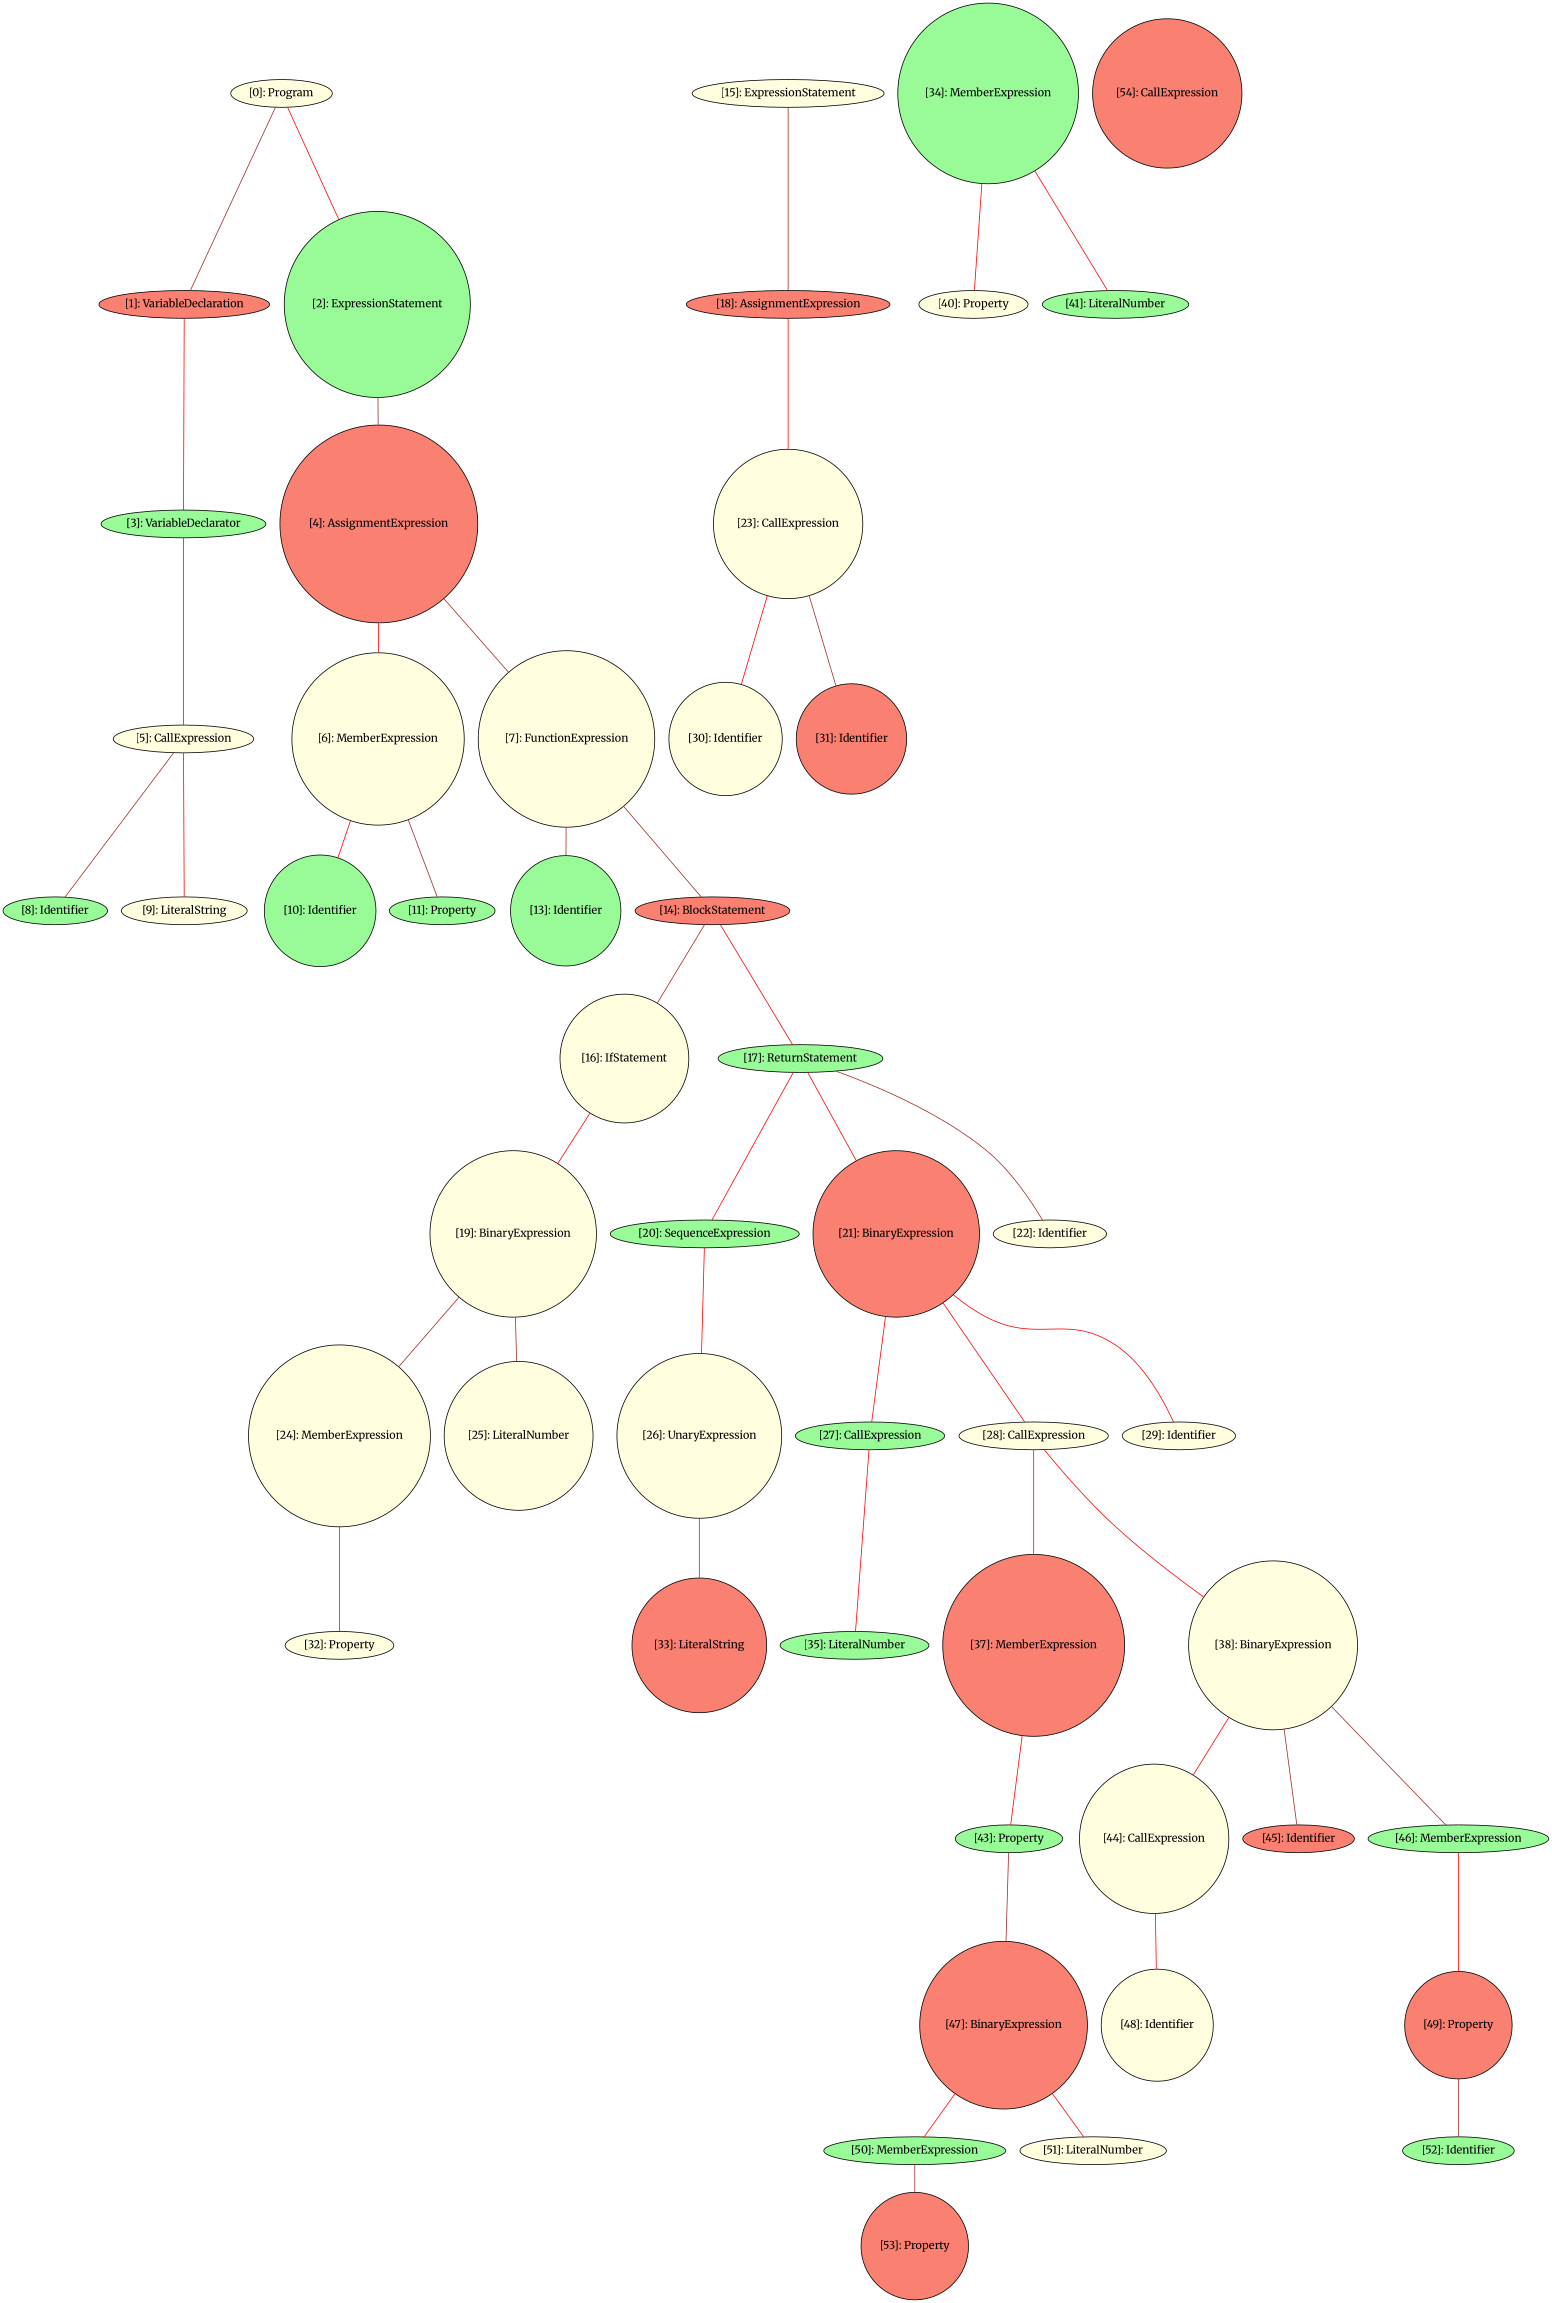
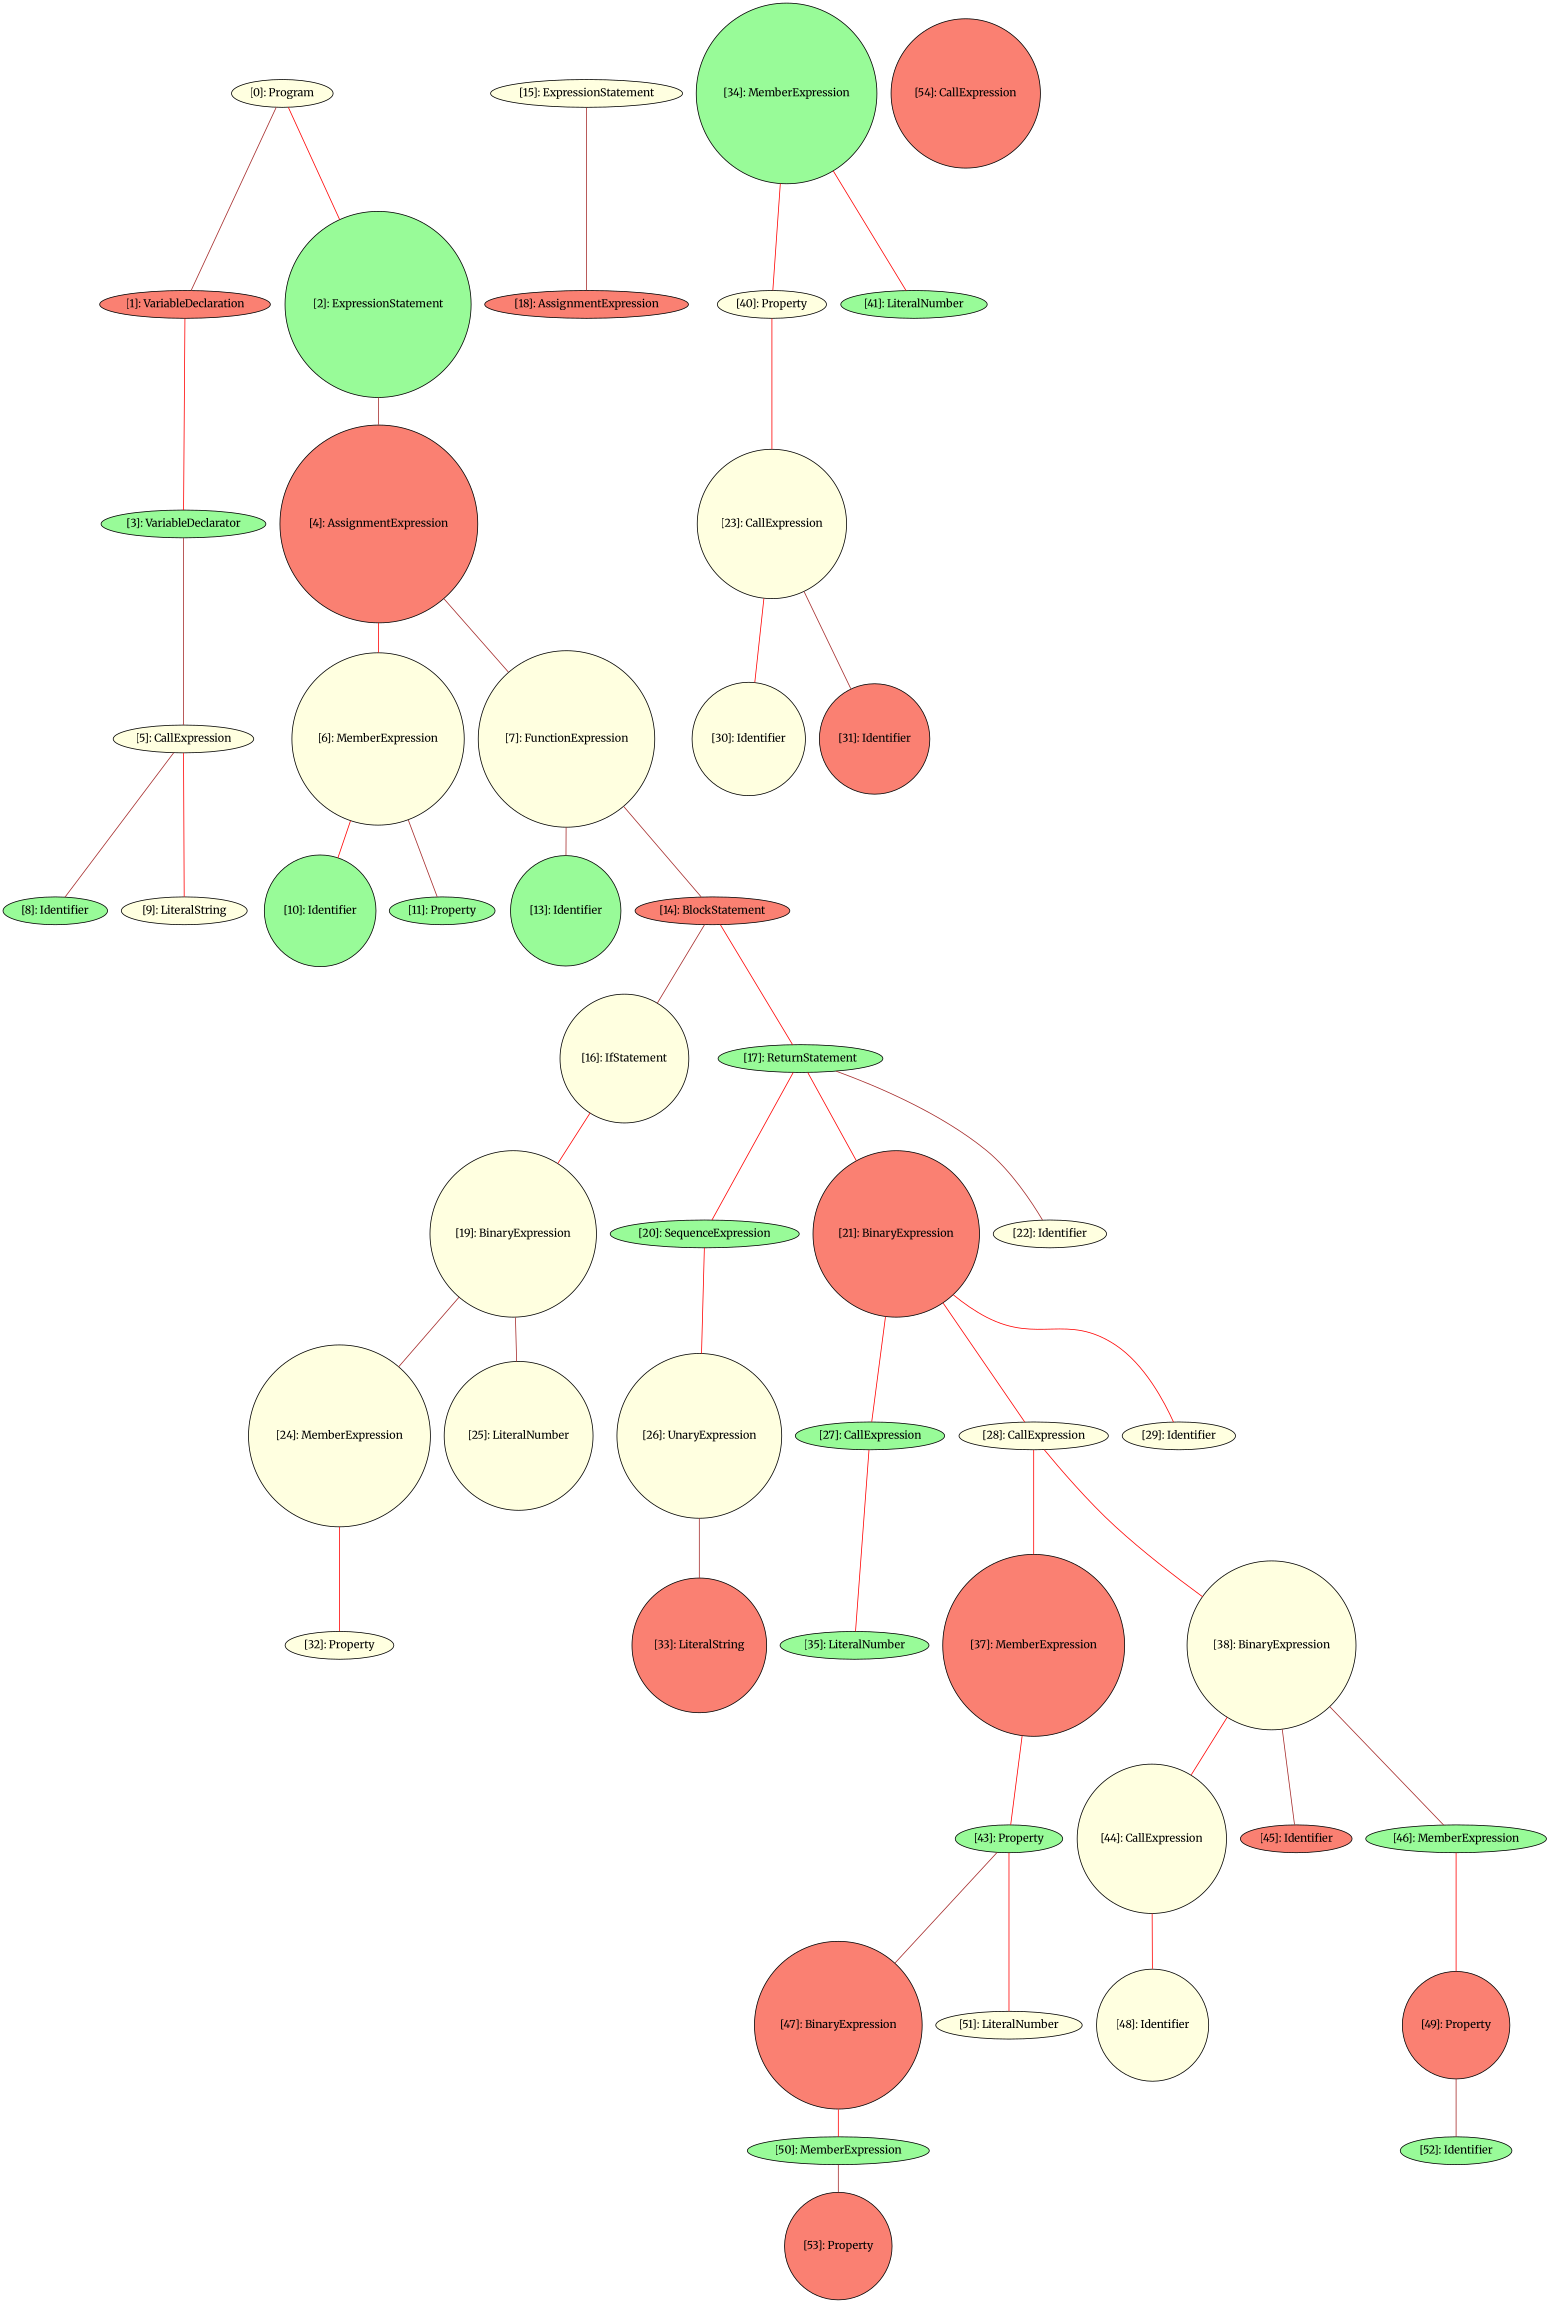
edge "[18]: AssignmentExpression" -- "[23]: CallExpression": now "[40]: Property" -- "[23]: CallExpression"
edge "[47]: BinaryExpression" -- "[51]: LiteralNumber": now "[43]: Property" -- "[51]: LiteralNumber"
